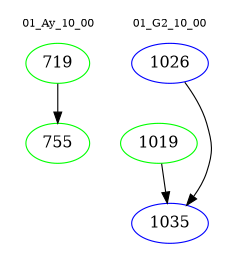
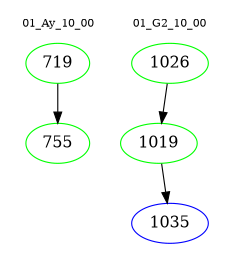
node "1026": color blue -> green
edge "1026" -> "1035": now "1026" -> "1019"
